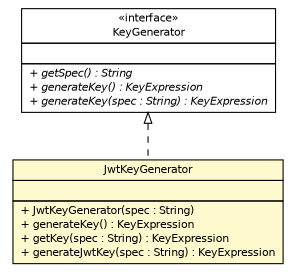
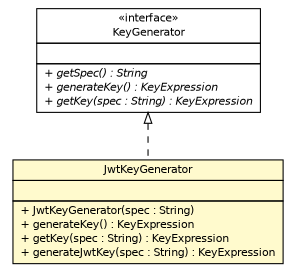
node "KeyGenerator": text "+ generateKey(spec : String) : KeyExpression" -> "+ getKey(spec : String) : KeyExpression"
